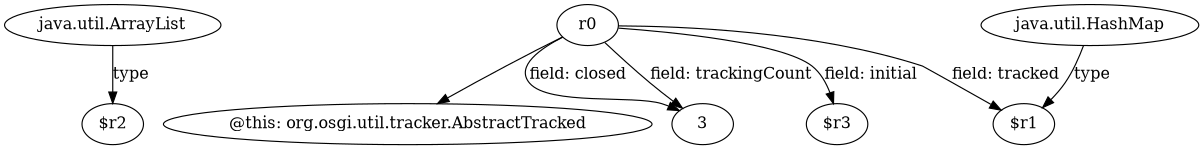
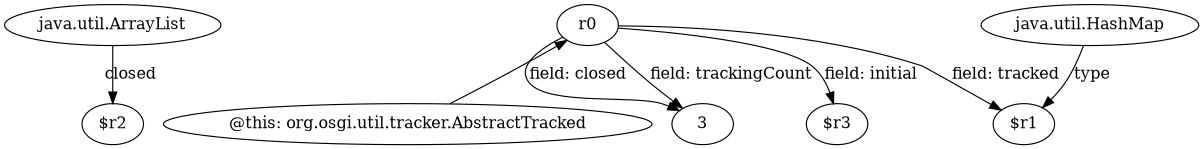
edge "r0" -> "@this: org.osgi.util.tracker.AbstractTracked": reversed
edge "java.util.ArrayList" -> "$r2": label "type" -> "closed"
